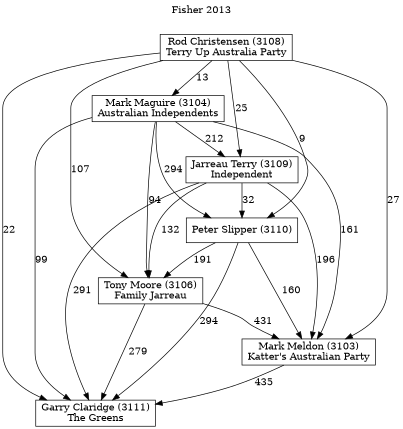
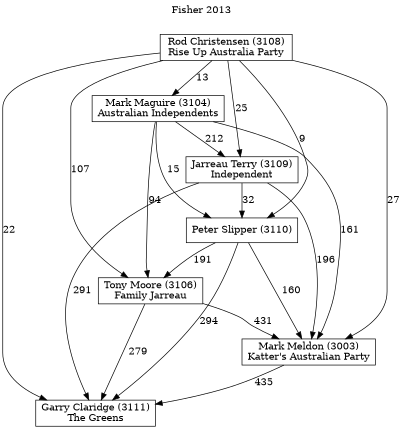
node "Rod Christensen (3108) Terry Up Australia Party": label "Rod Christensen (3108) Terry Up Australia Party" -> "Rod Christensen (3108) Rise Up Australia Party"
edge "Mark Maguire (3104) Australian Independents" -> "Peter Slipper (3110)": label "294" -> "15"
edge "Jarreau Terry (3109) Independent" -> "Tony Moore (3106) Family Jarreau": removed, label "132"
edge "Mark Maguire (3104) Australian Independents" -> "Garry Claridge (3111) The Greens": removed, label "99"
node "Mark Meldon (3103) Katter's Australian Party": label "Mark Meldon (3103) Katter's Australian Party" -> "Mark Meldon (3003) Katter's Australian Party"
